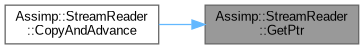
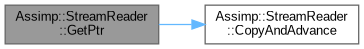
edge "Assimp::StreamReader ::CopyAndAdvance" -> "Assimp::StreamReader ::GetPtr": reversed
